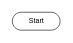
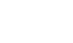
node "Start": removed
